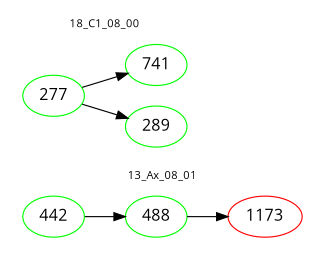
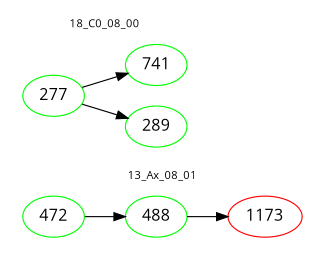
cluster "18_C1_08_00": label "18_C1_08_00" -> "18_C0_08_00"
node "442": label "442" -> "472"
